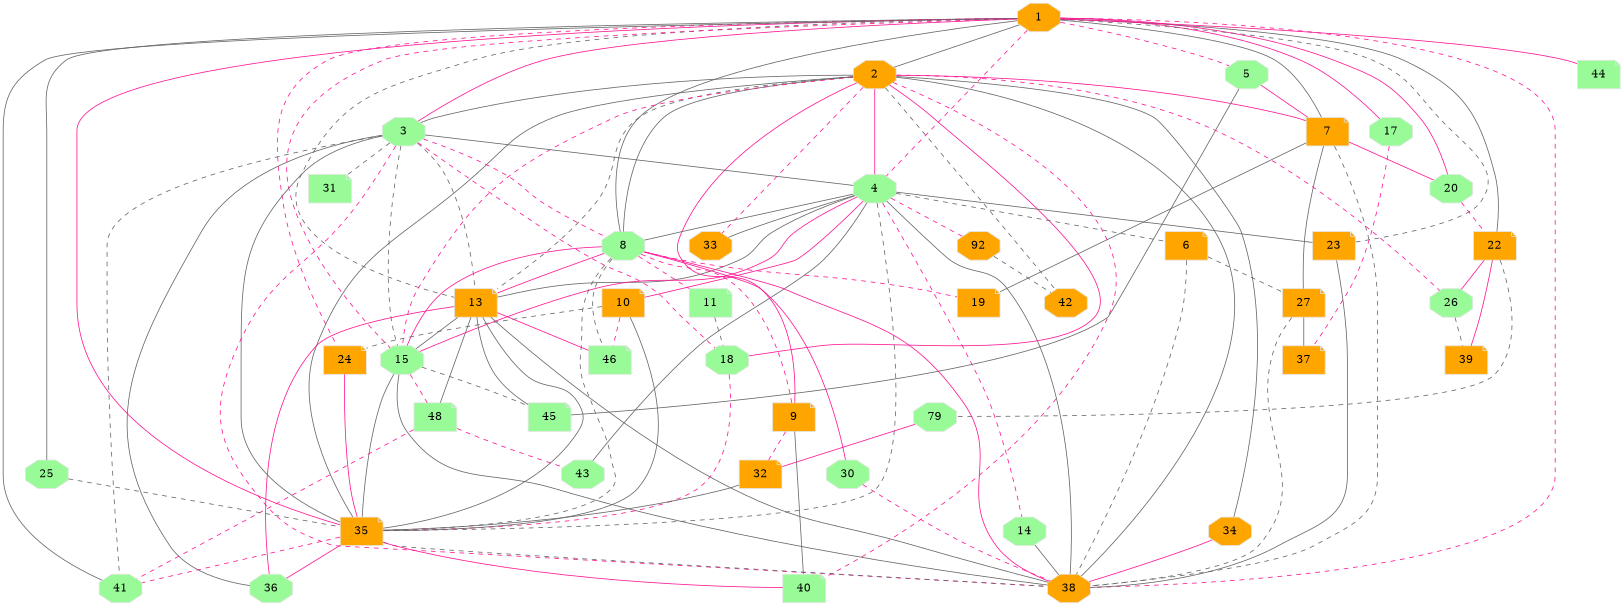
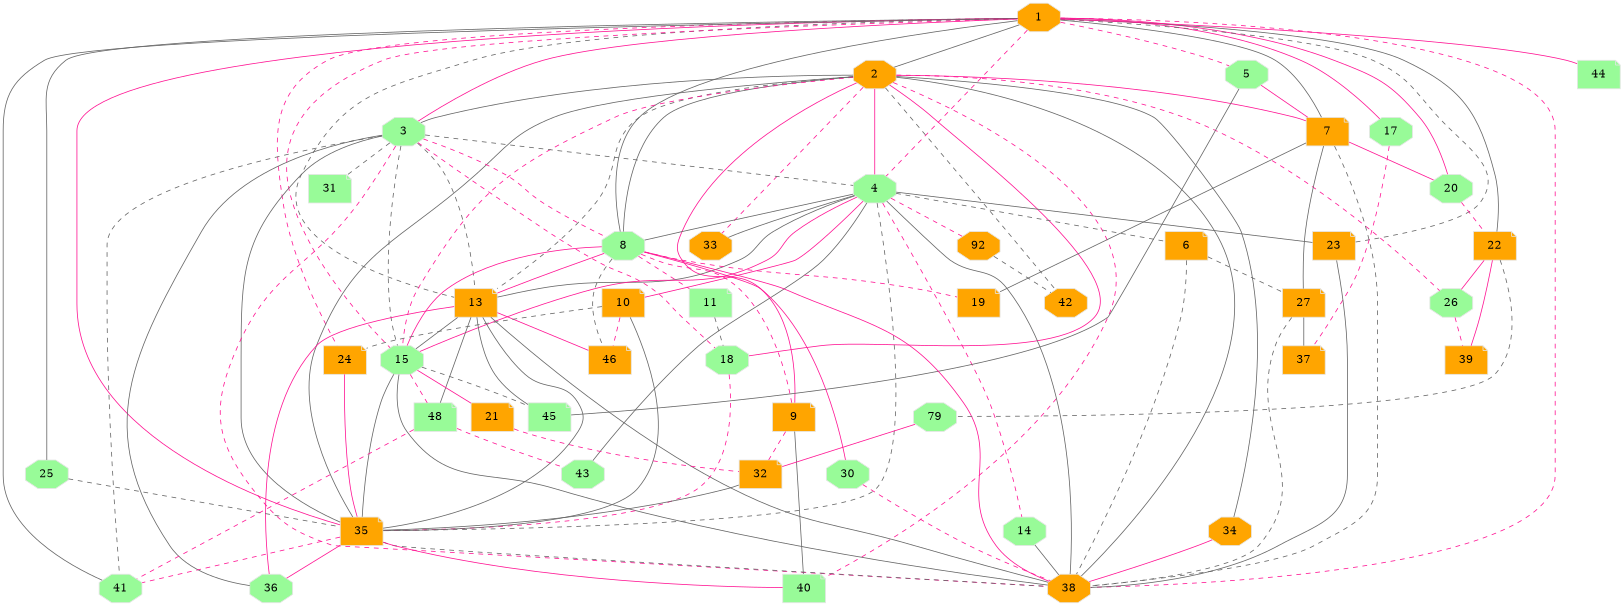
edge "3" -- "4": style solid -> dashed
edge "26" -- "39": color gray40 -> deeppink
node "46": fillcolor palegreen -> orange
node "21": added
edge "8" -- "35": removed
